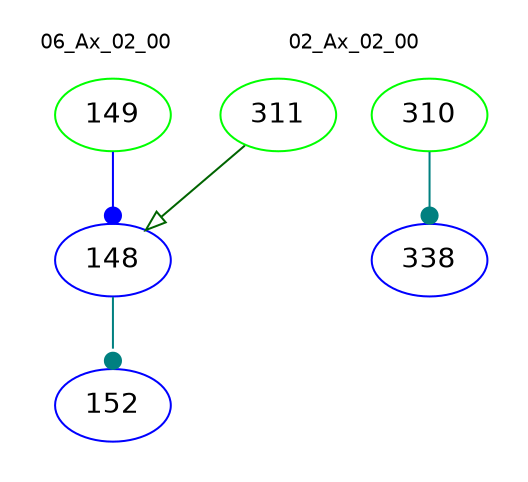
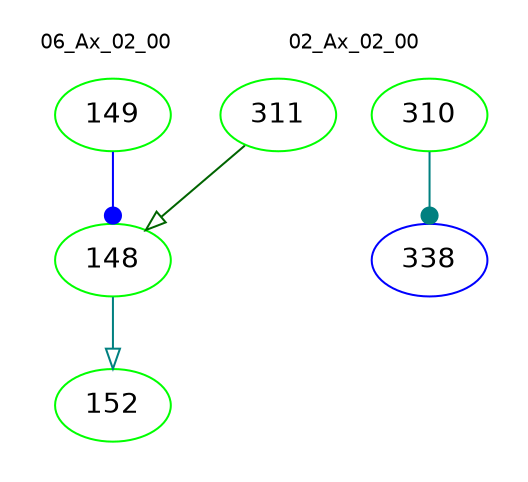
node "148": color blue -> green
edge "148" -> "152": arrowhead dot -> onormal
node "152": color blue -> green
